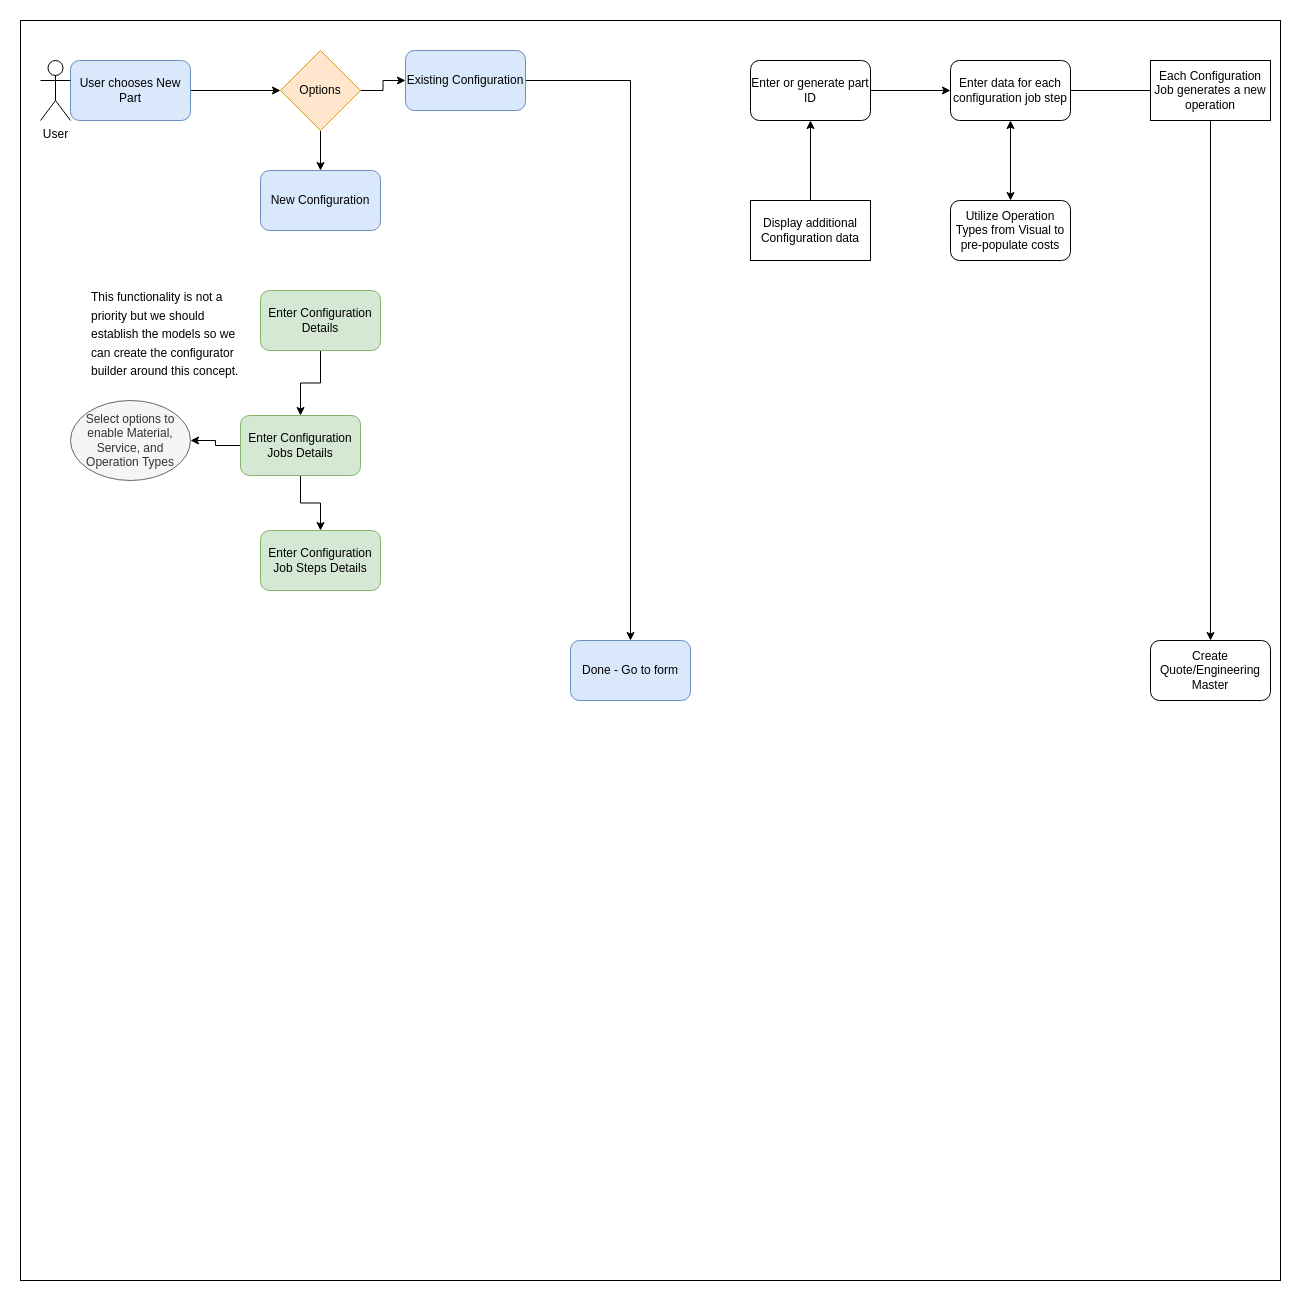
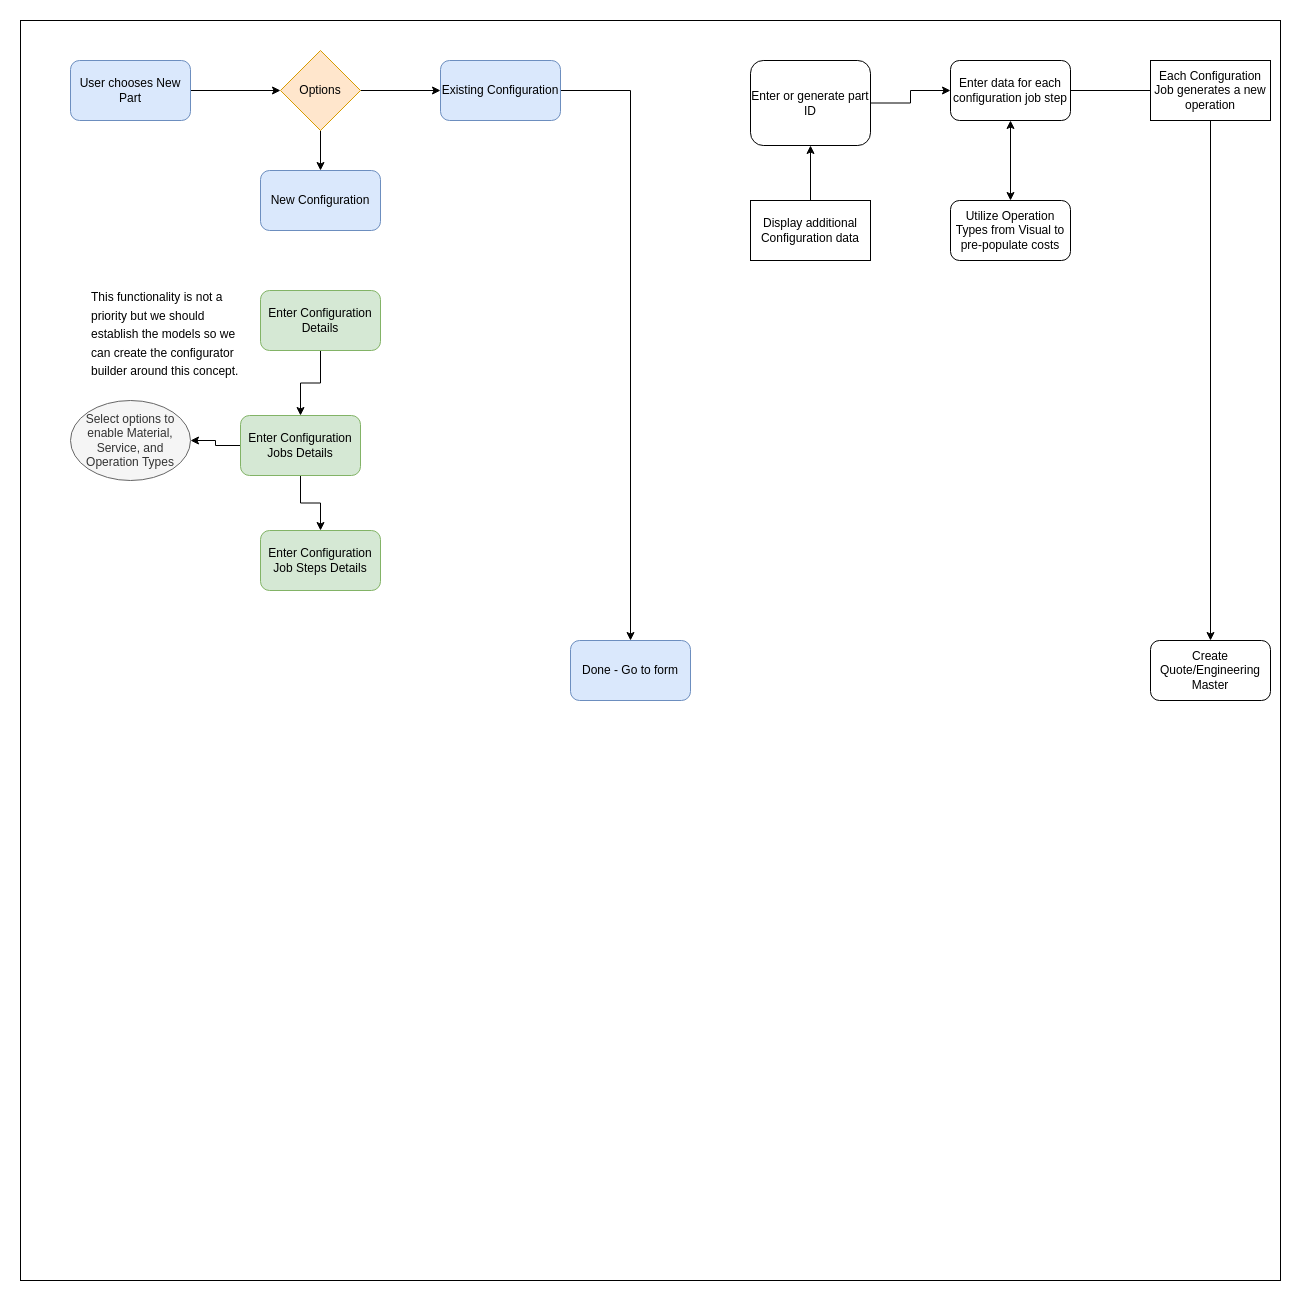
node "Existing Configuration": moved (466, 81) -> (501, 91)
node "User": removed
node "Enter or generate part ID": size 120x60 -> 120x85
